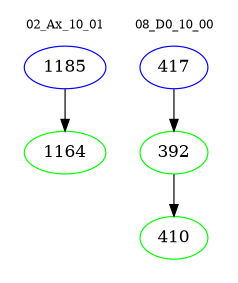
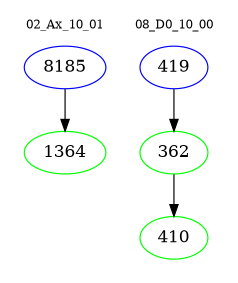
node "1185": label "1185" -> "8185"
node "417": label "417" -> "419"
node "1164": label "1164" -> "1364"
node "392": label "392" -> "362"
